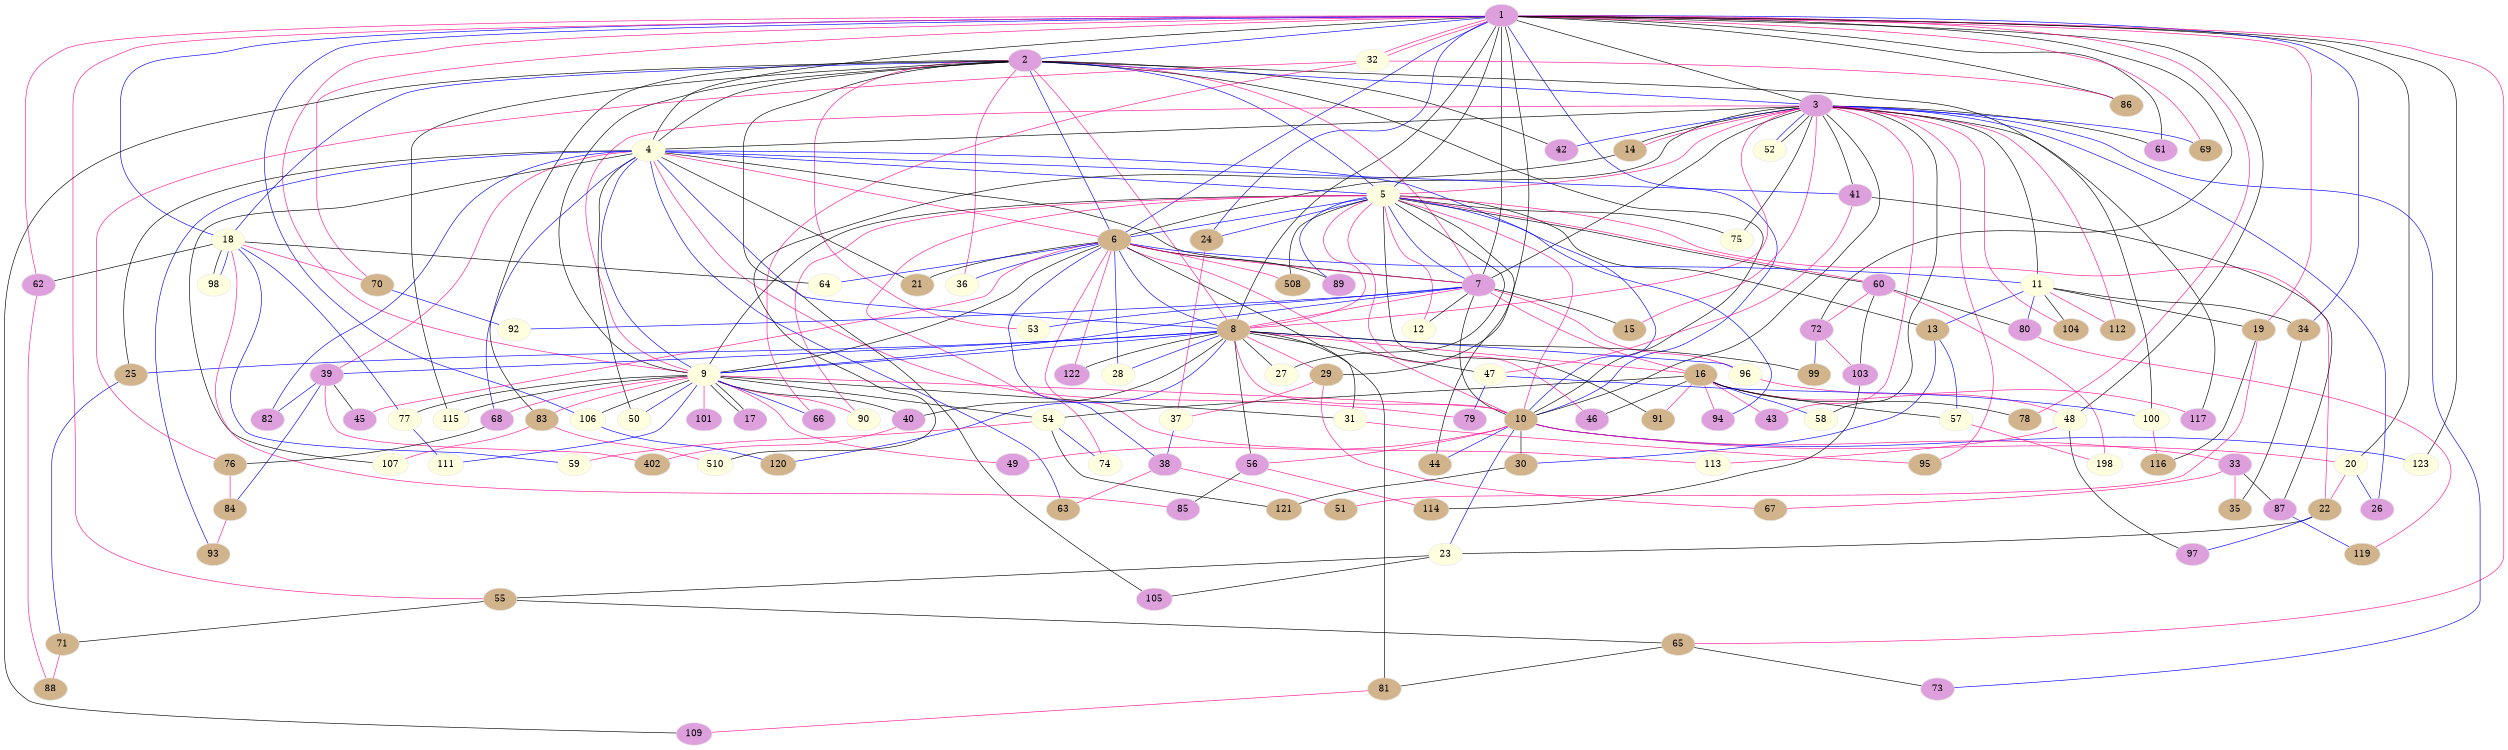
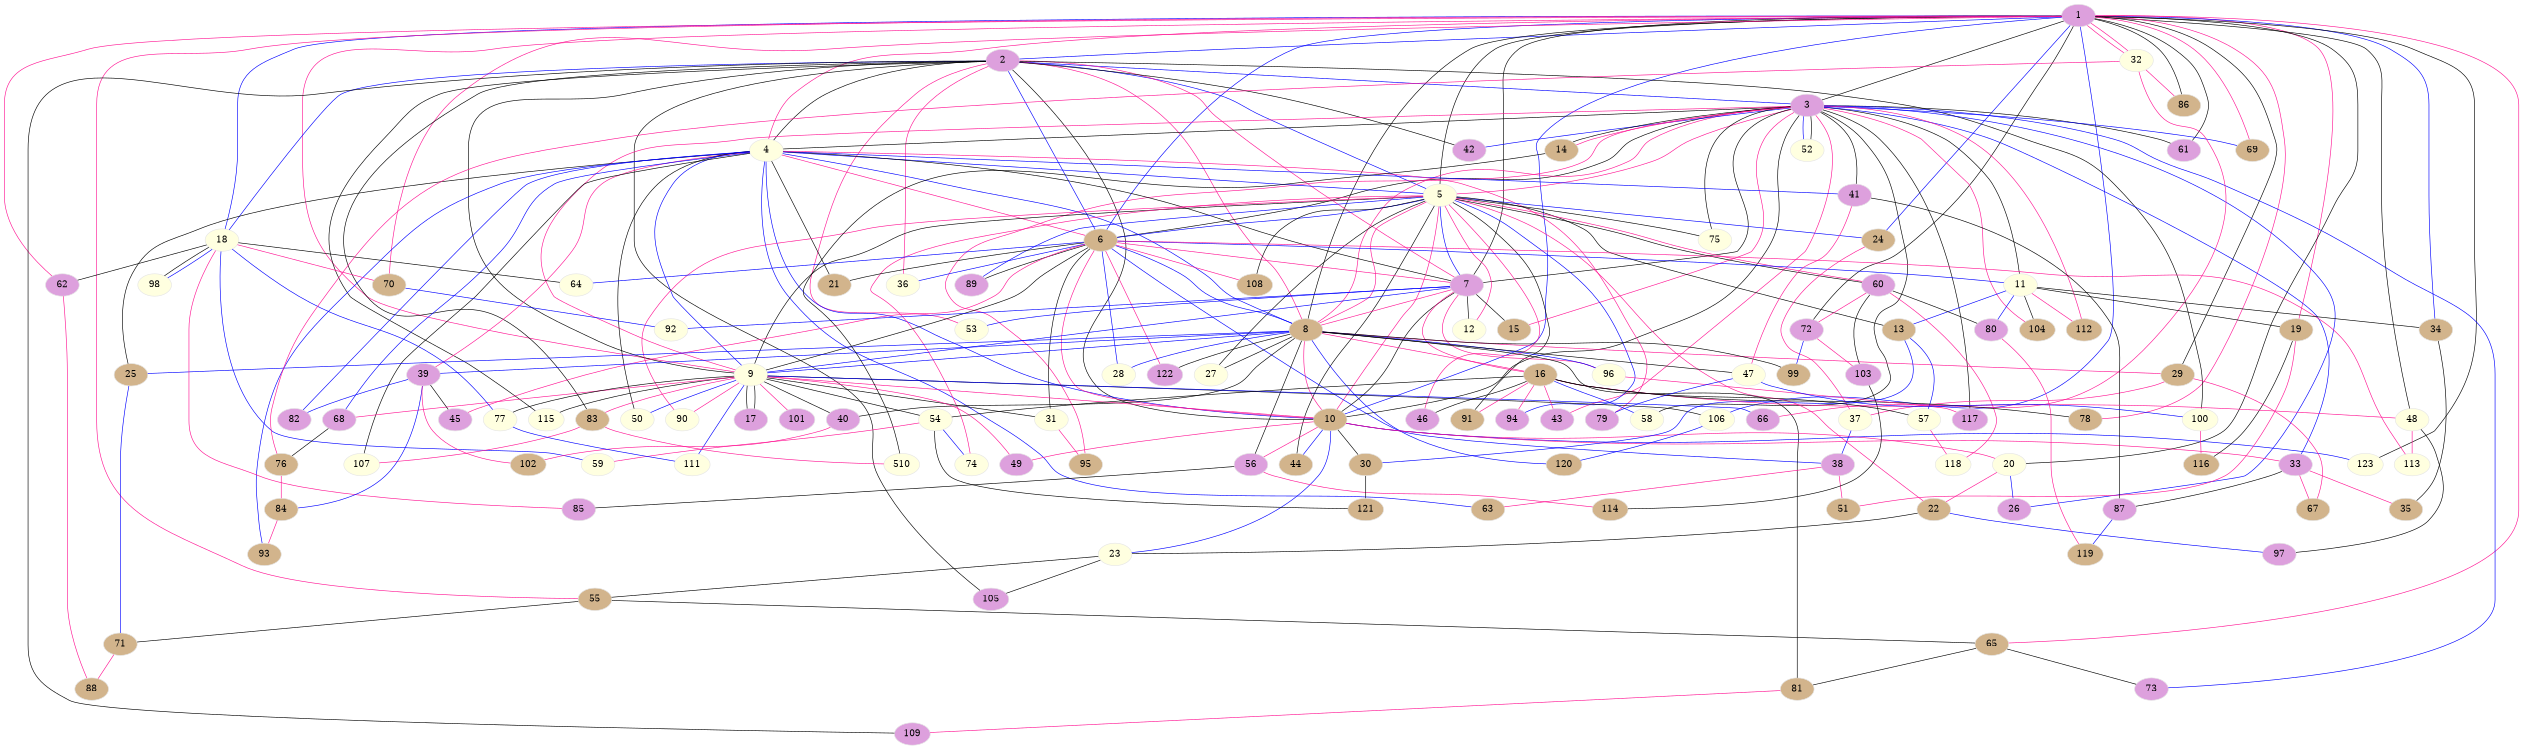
edge "1" -- "4": color black -> deeppink
edge "3" -- "33": added
node "508": label "508" -> "108"
node "402": label "402" -> "102"
node "198": label "198" -> "118"
